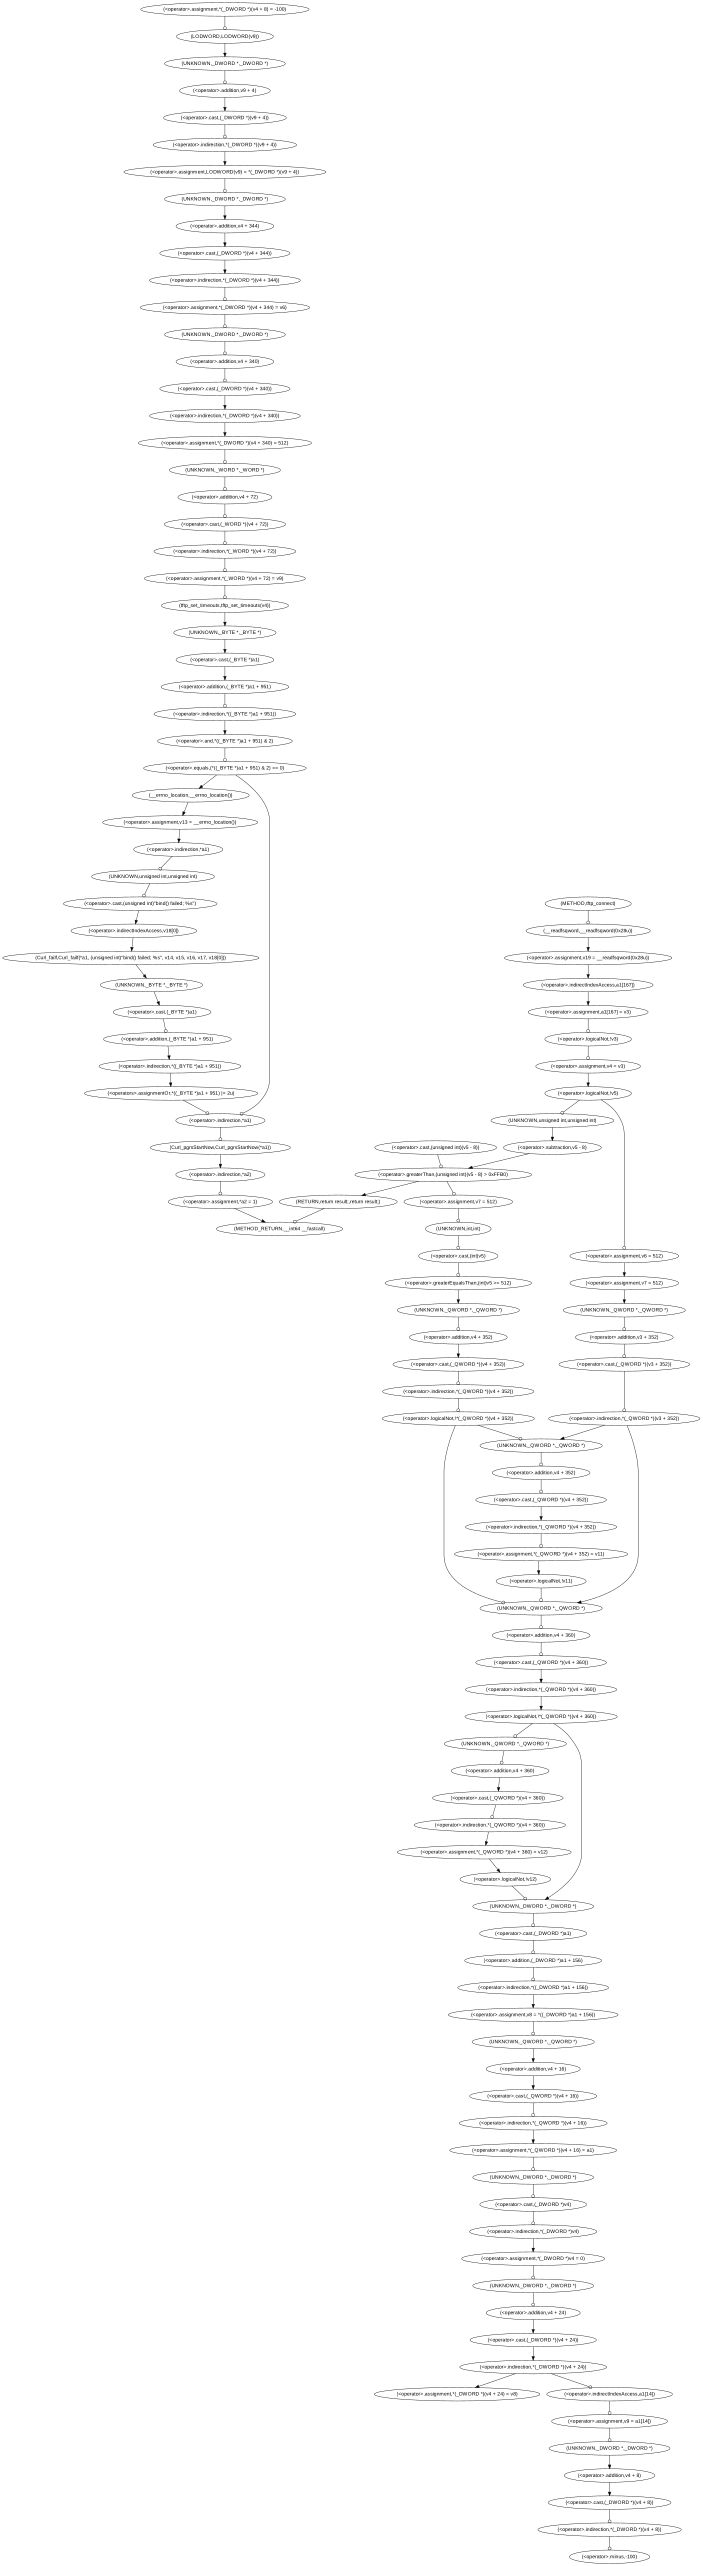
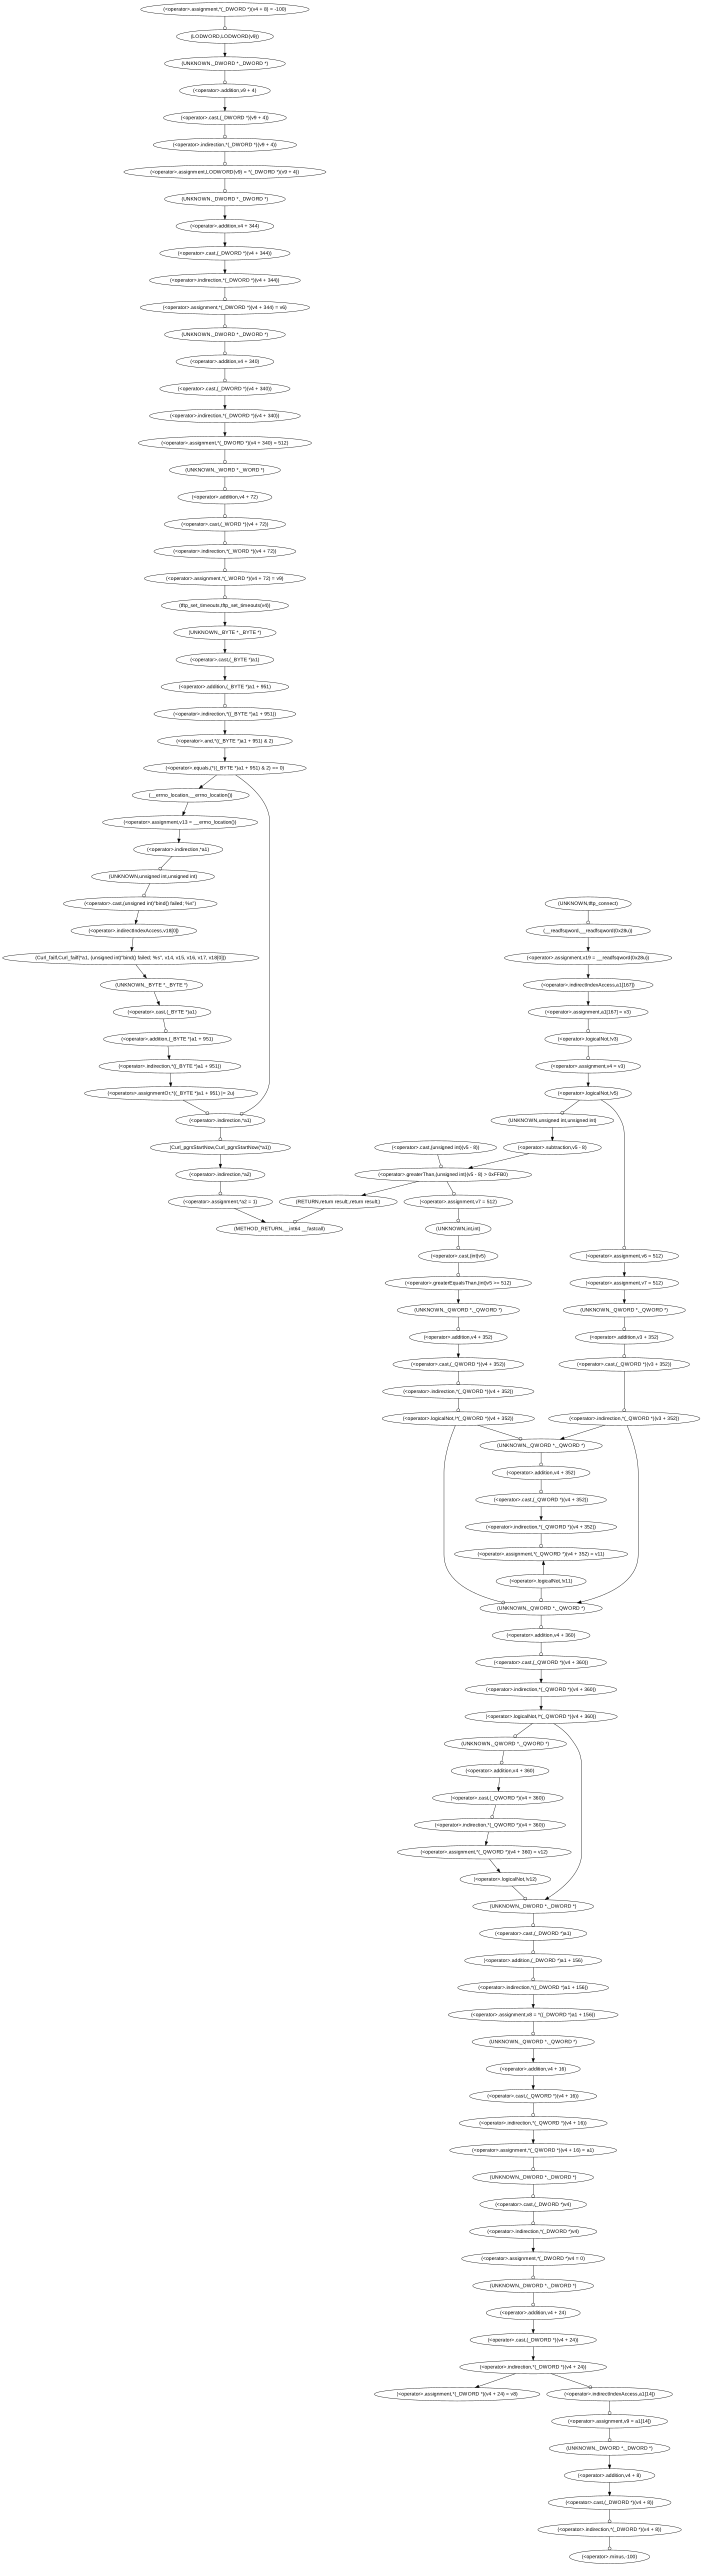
edge "(<operator>.indirection,*(_DWORD *)(v9 + 4))" -> "(<operator>.assignment,LODWORD(v9) = *(_DWORD *)(v9 + 4))": arrowhead normal -> odot
edge "(<operator>.and,*((_BYTE *)a1 + 951) & 2)" -> "(<operator>.equals,(*((_BYTE *)a1 + 951) & 2) == 0)": arrowhead odot -> normal
node "(METHOD,tftp_connect)": label "(METHOD,tftp_connect)" -> "(UNKNOWN,tftp_connect)"
edge "(<operator>.assignment,*(_QWORD *)(v4 + 352) = v11)" -> "(<operator>.logicalNot,!v11)": reversed
